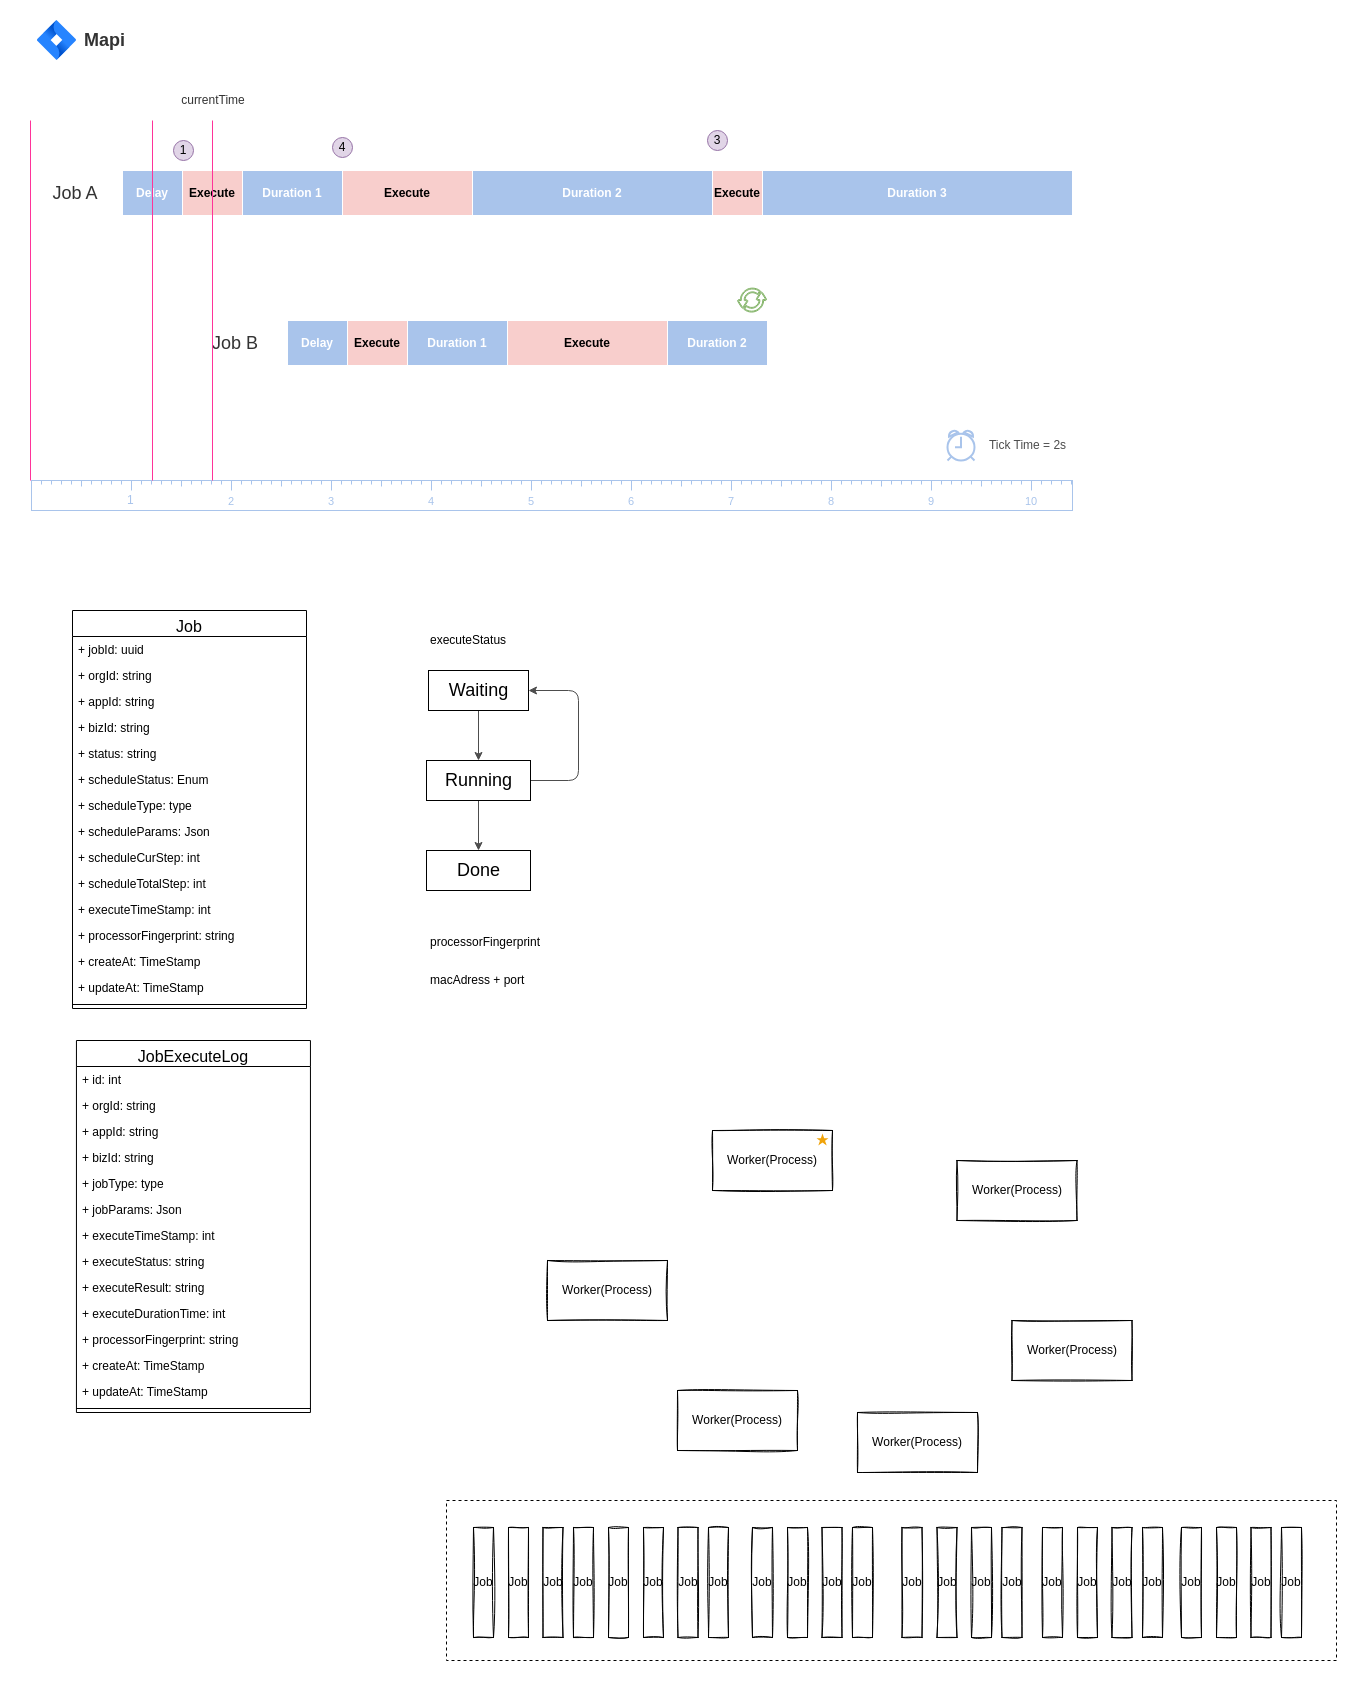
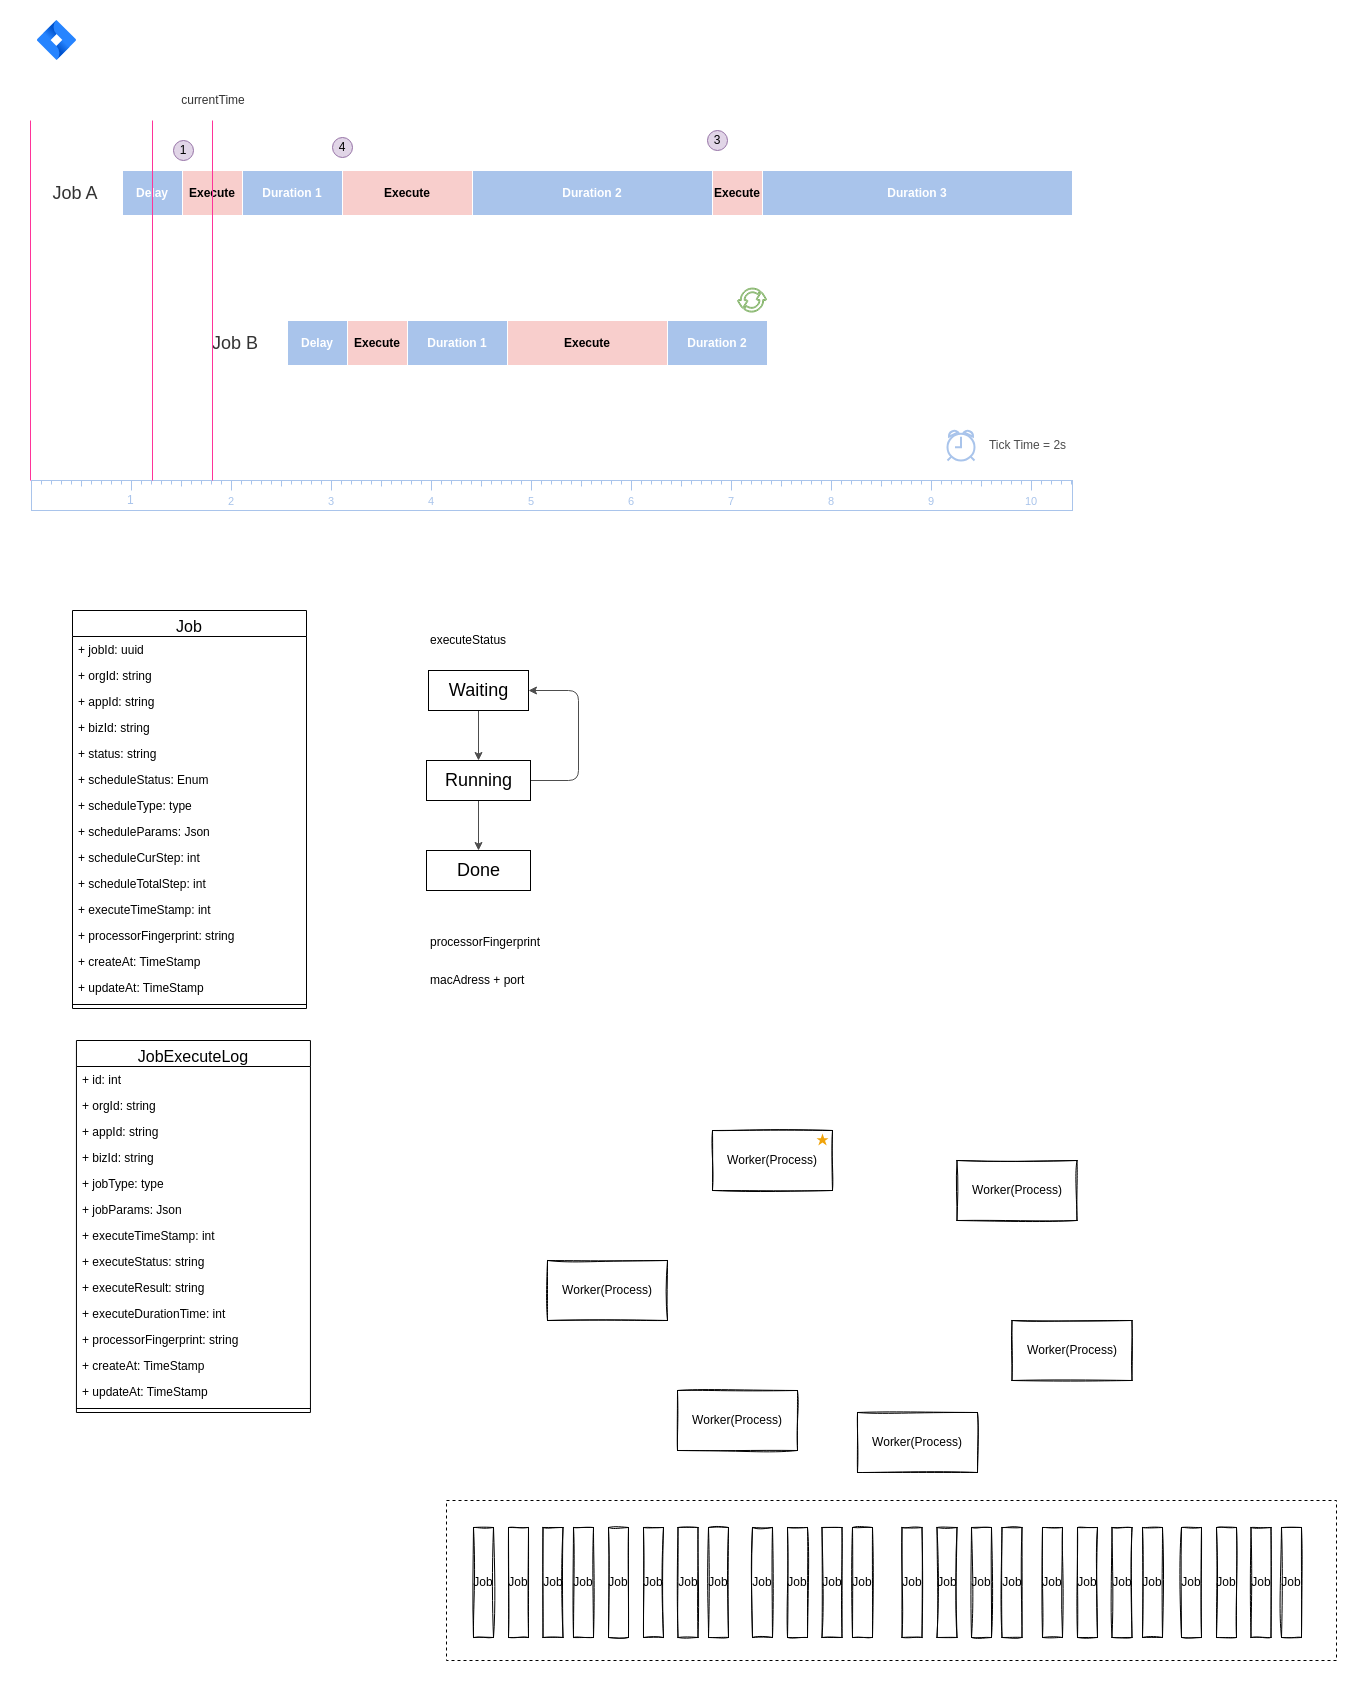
node "Mapi": removed
